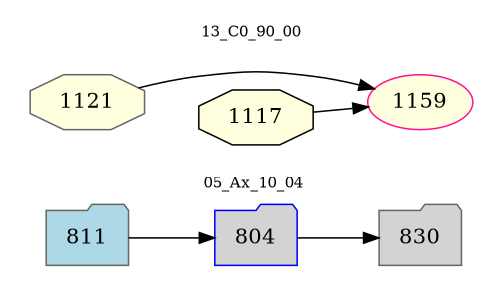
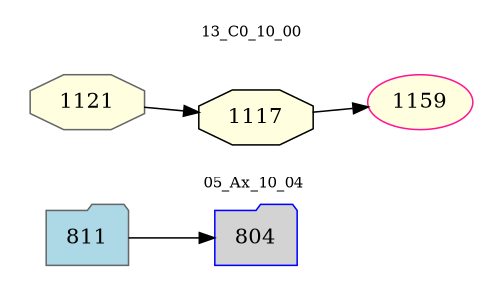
cluster "13_C0_90_00": label "13_C0_90_00" -> "13_C0_10_00"
edge "1121" -> "1159": now "1121" -> "1117"
node "830": removed
